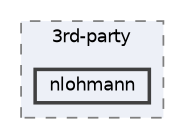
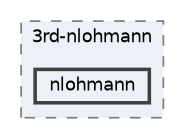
cluster "3rd-party": label "3rd-party" -> "3rd-nlohmann"
